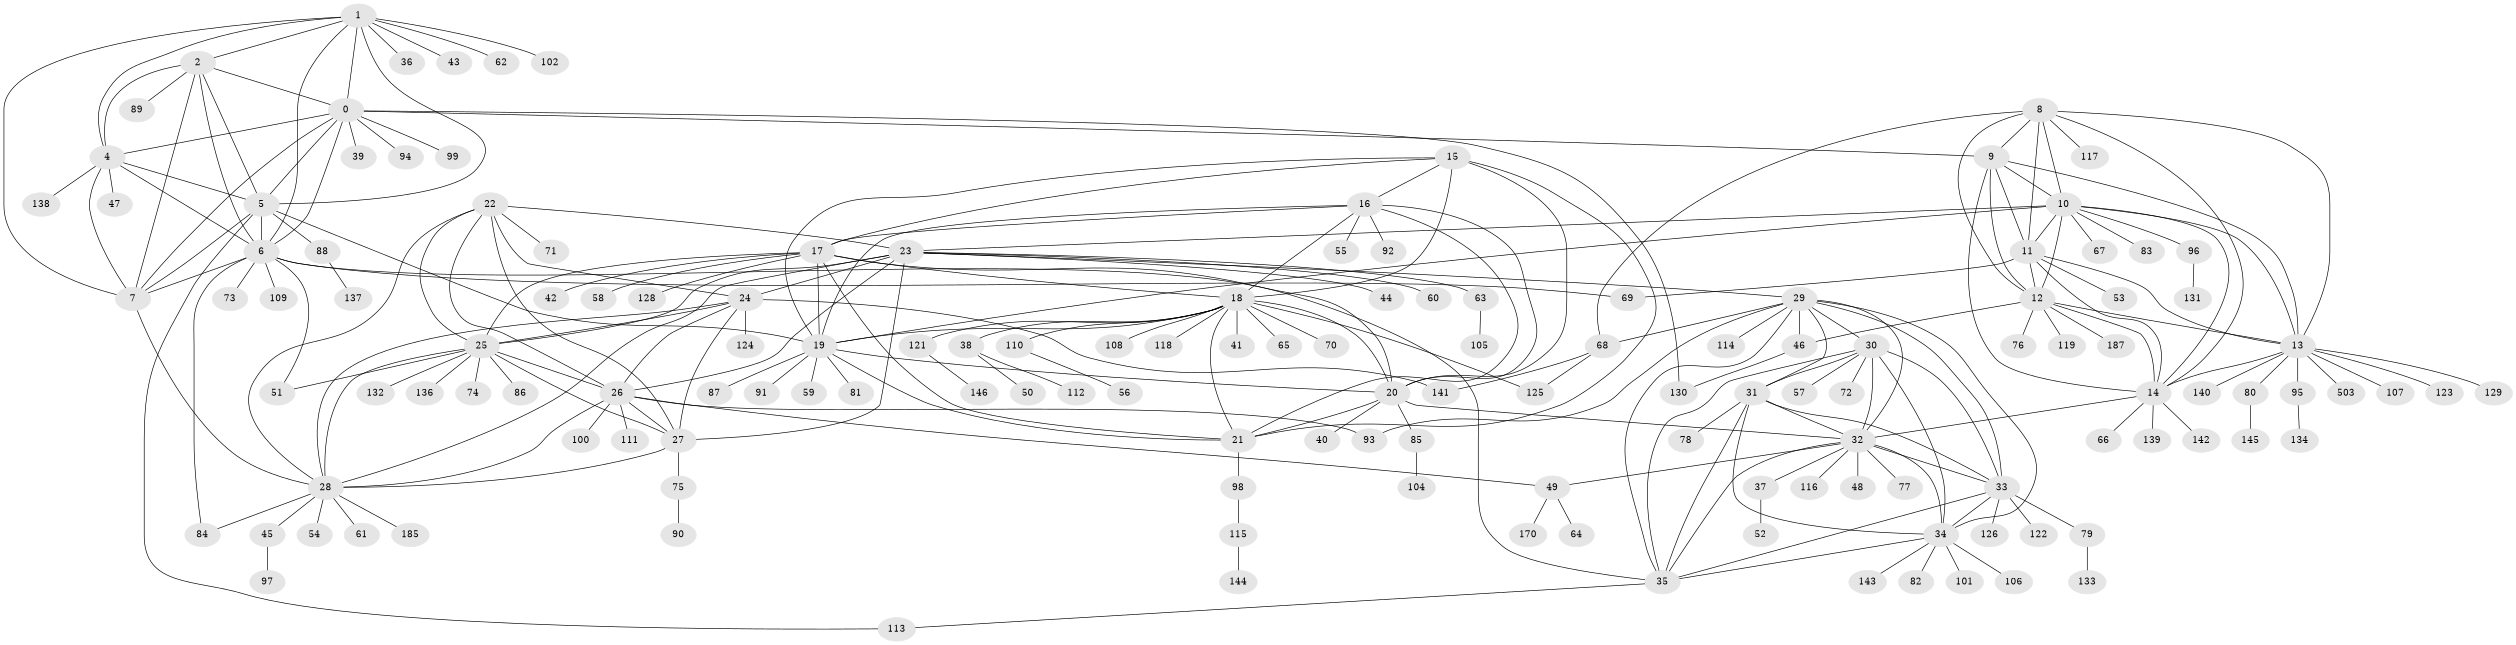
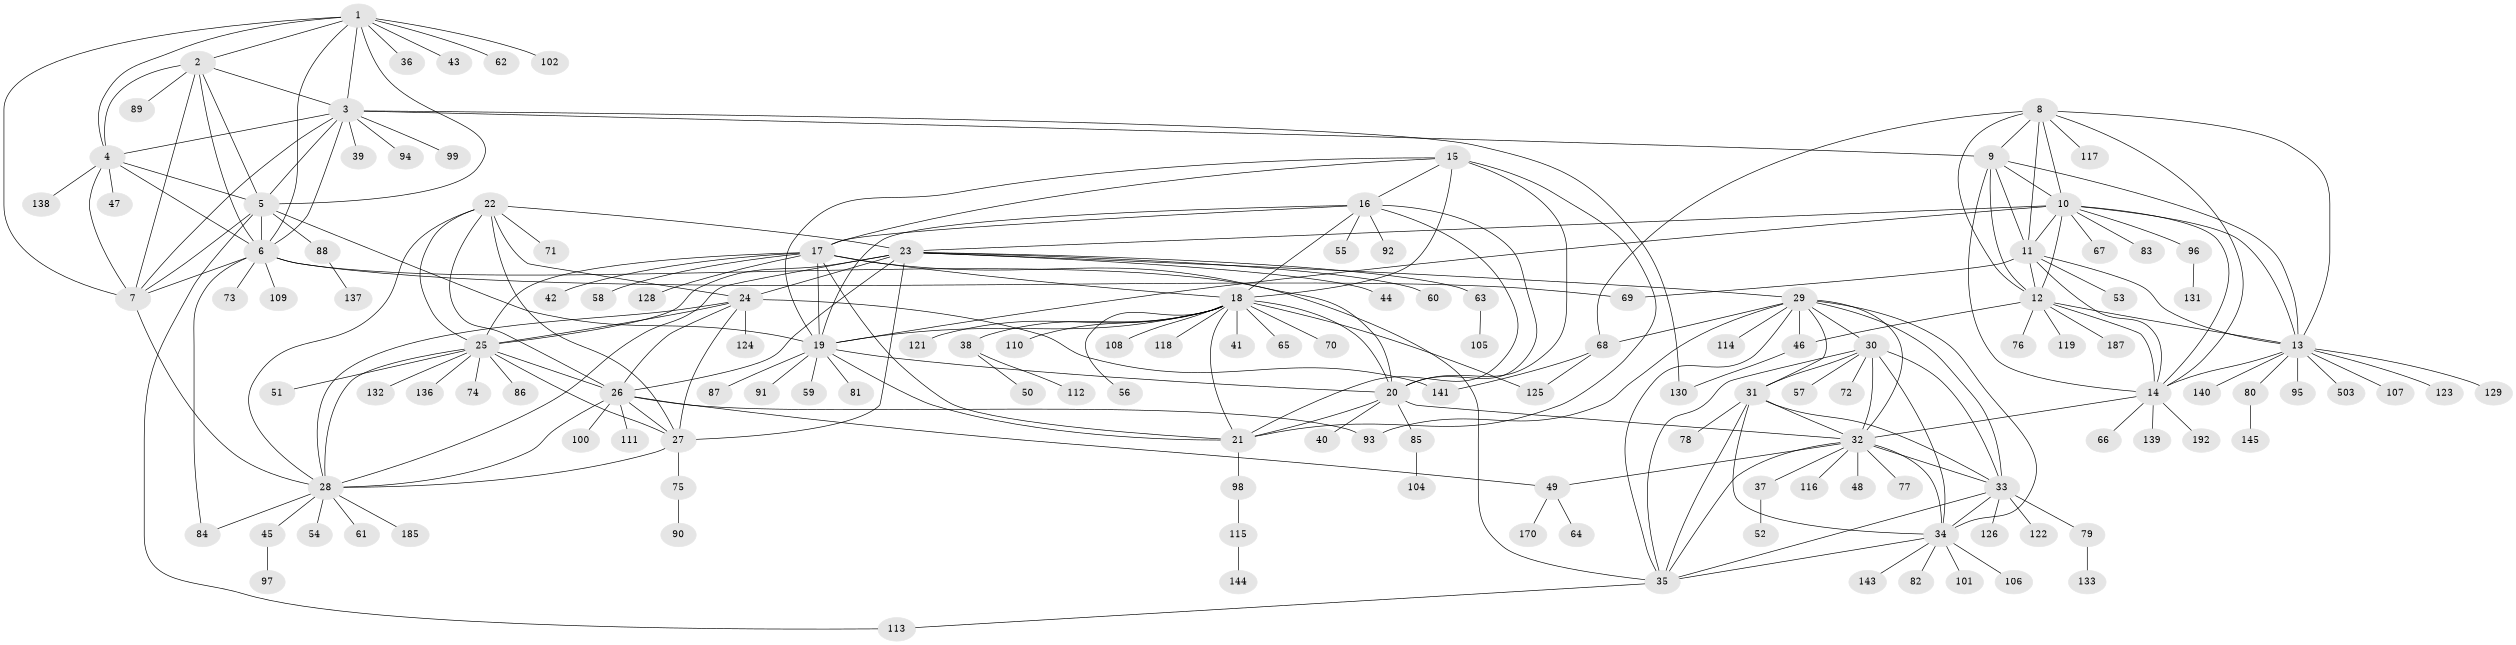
node "0": label "0" -> "3"
edge "6" -- "51": removed
edge "110" -- "56": now "18" -- "56"
node "146": removed
node "142": label "142" -> "192"
node "134": removed
